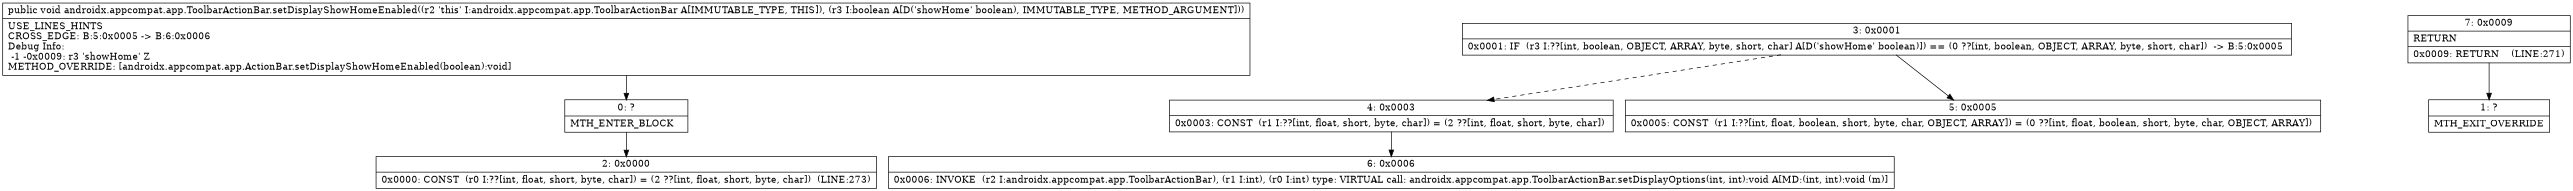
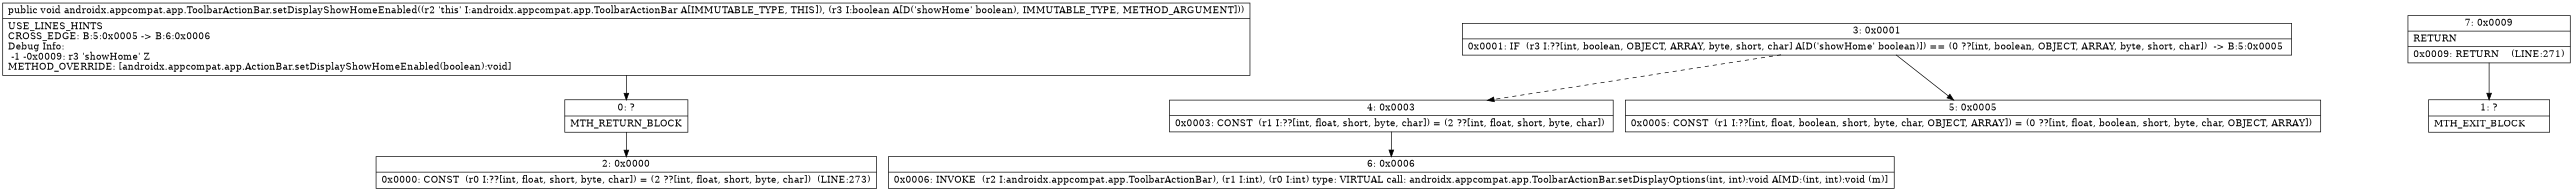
node "0: ?": text "MTH_ENTER_BLOCK" -> "MTH_RETURN_BLOCK"
node "1: ?": text "MTH_EXIT_OVERRIDE" -> "MTH_EXIT_BLOCK"
